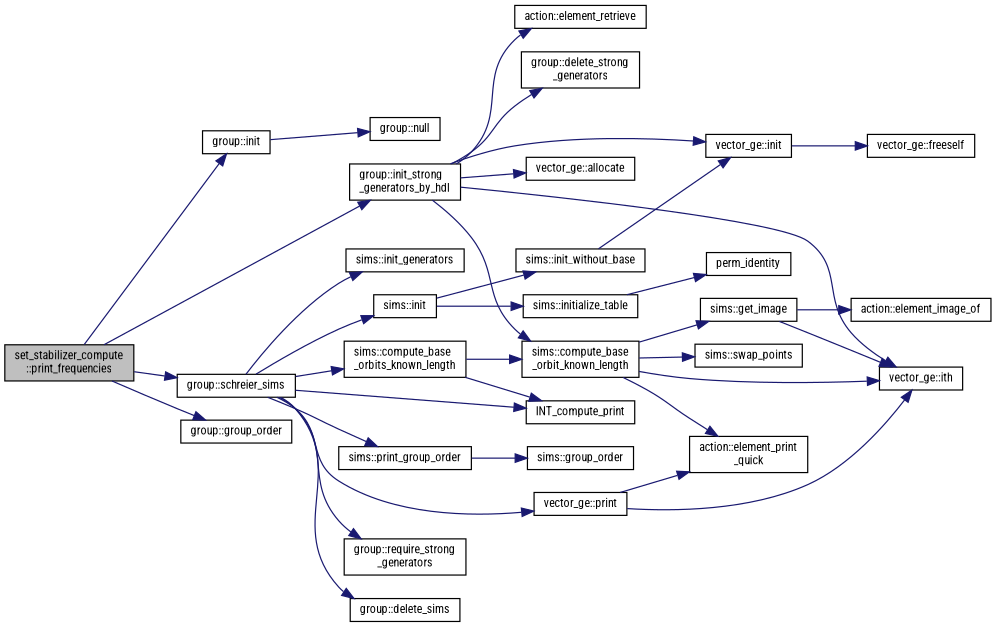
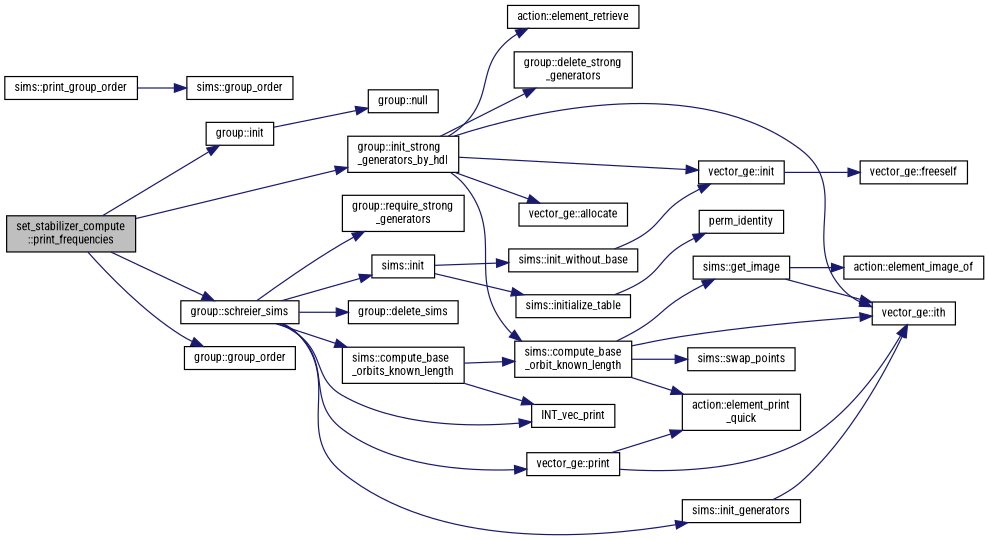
node "INT_compute_print": label "INT_compute_print" -> "INT_vec_print"
edge "group::schreier_sims" -> "sims::print_group_order": removed
edge "sims::init_generators" -> "vector_ge::ith": added
